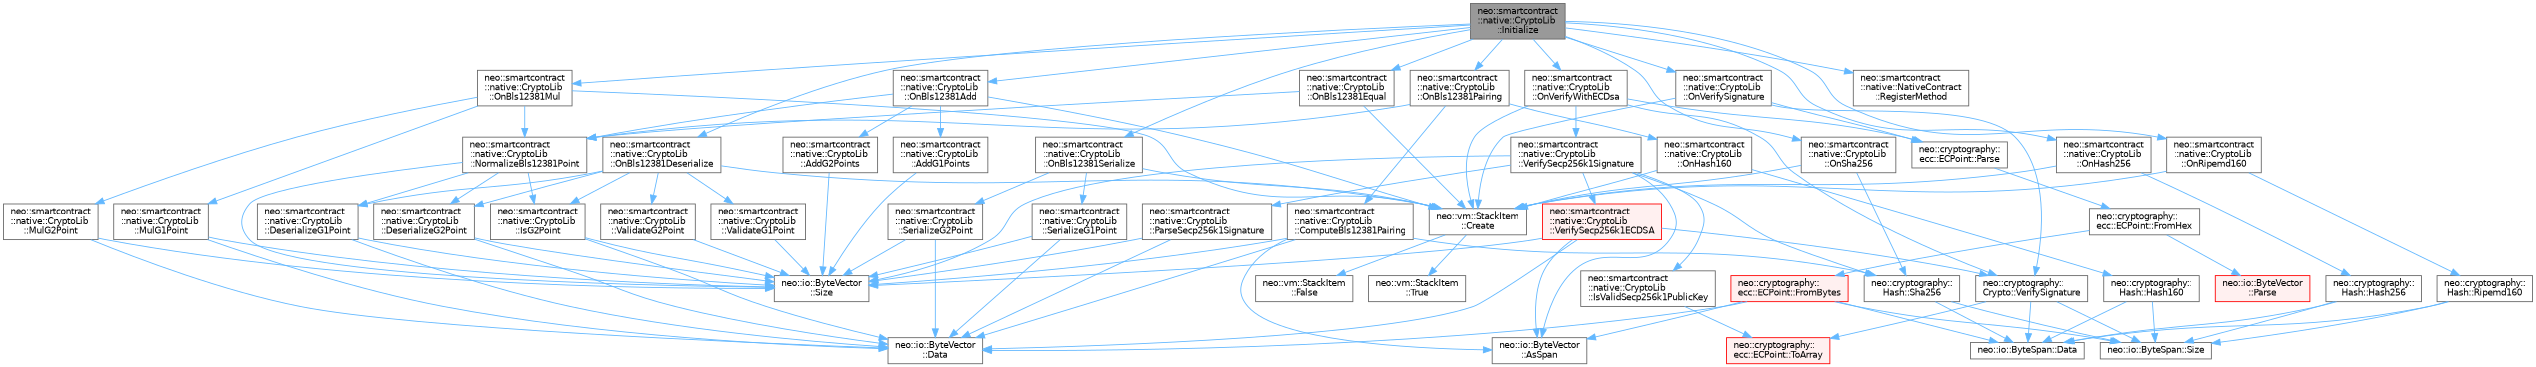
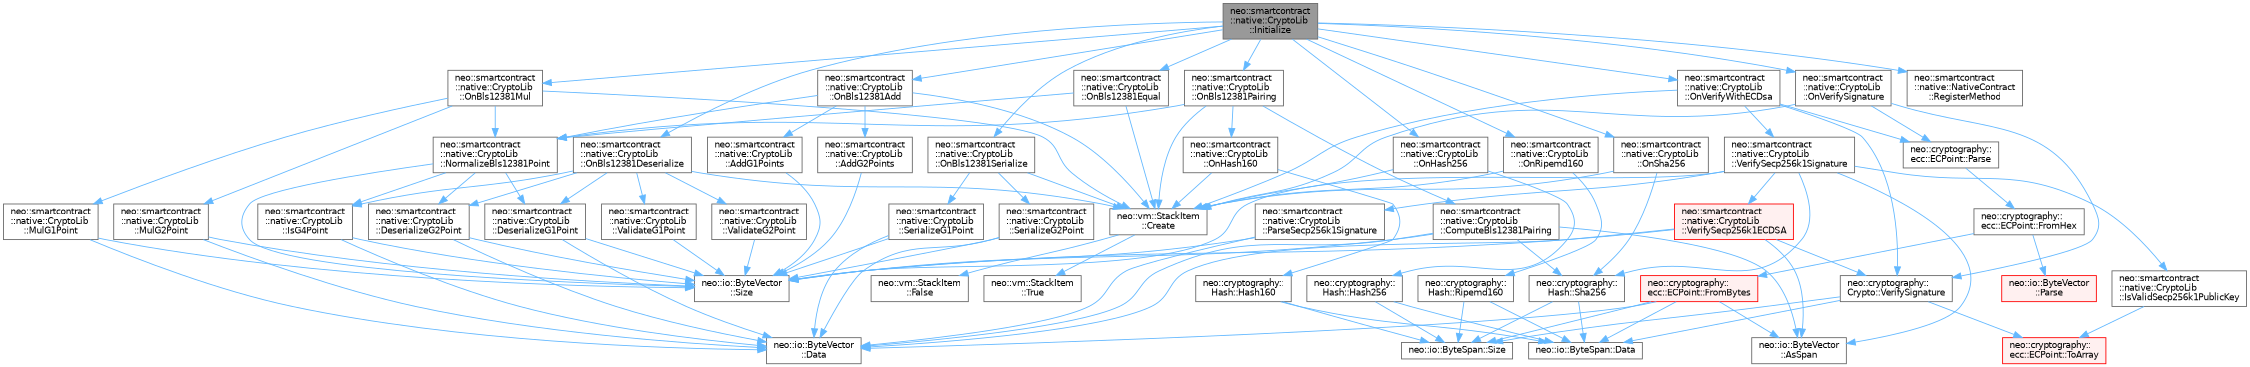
edge "neo::smartcontract ::native::CryptoLib ::OnBls12381Pairing" -> "neo::vm::StackItem ::Create": added
node "neo::smartcontract ::native::CryptoLib ::IsG2Point": label "neo::smartcontract ::native::CryptoLib ::IsG2Point" -> "neo::smartcontract ::native::CryptoLib ::IsG4Point"
